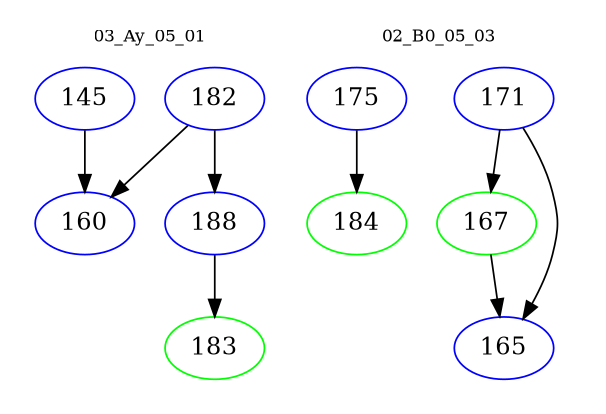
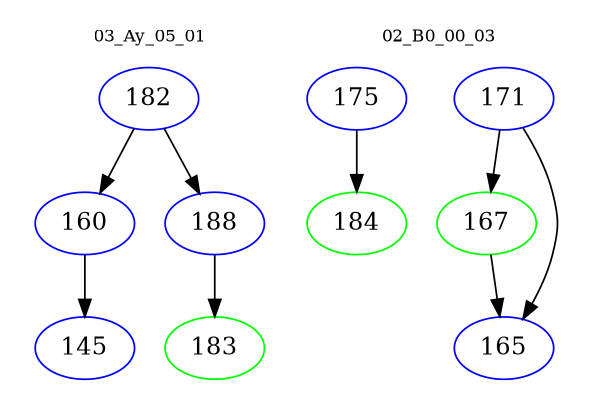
cluster "02_B0_05_03": label "02_B0_05_03" -> "02_B0_00_03"
edge "145" -> "160": reversed
